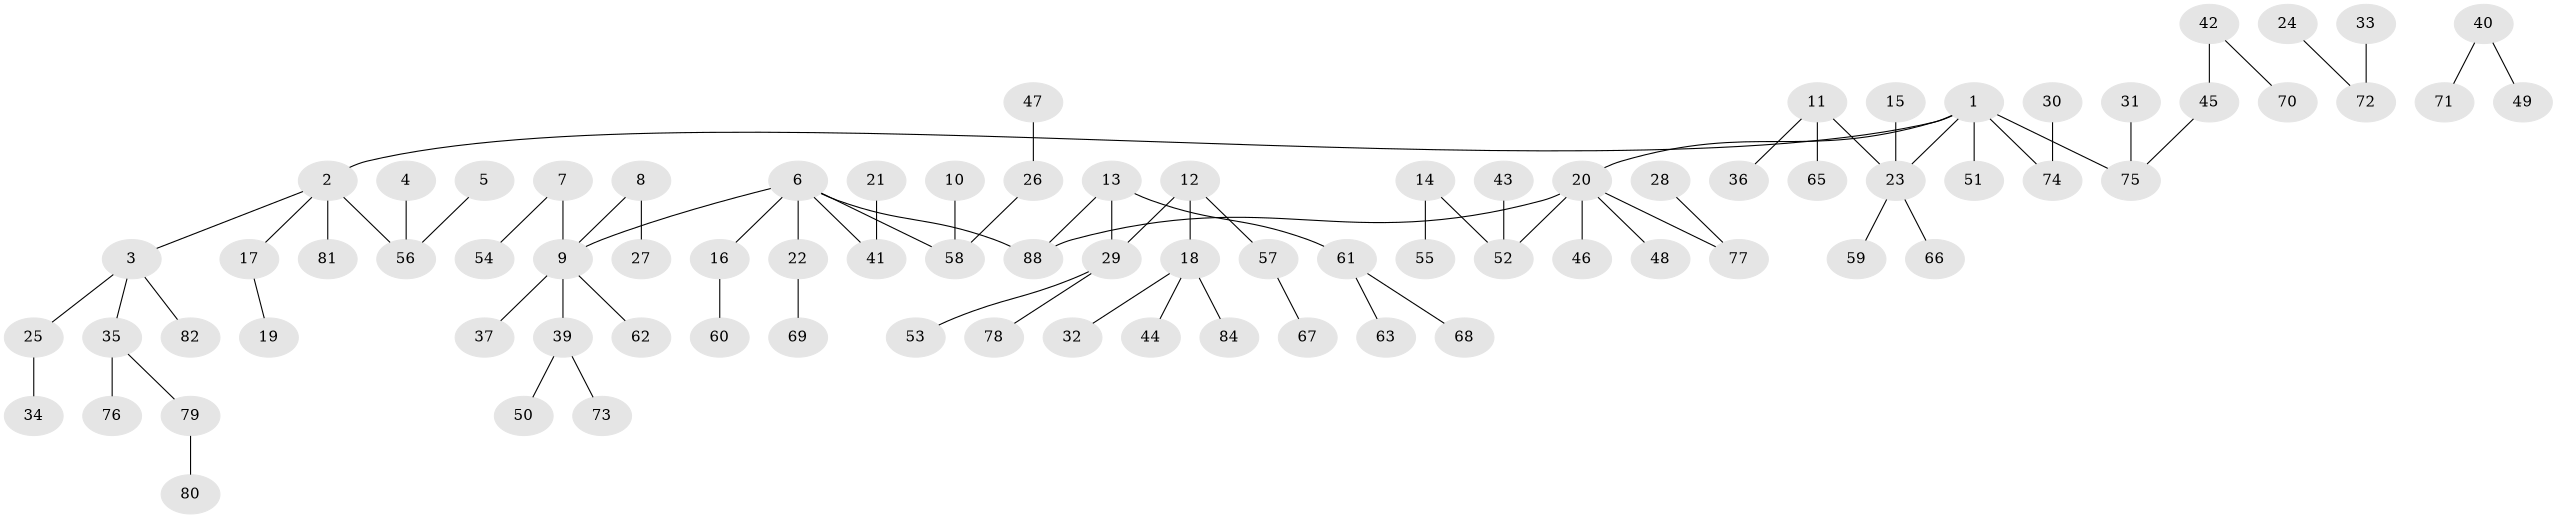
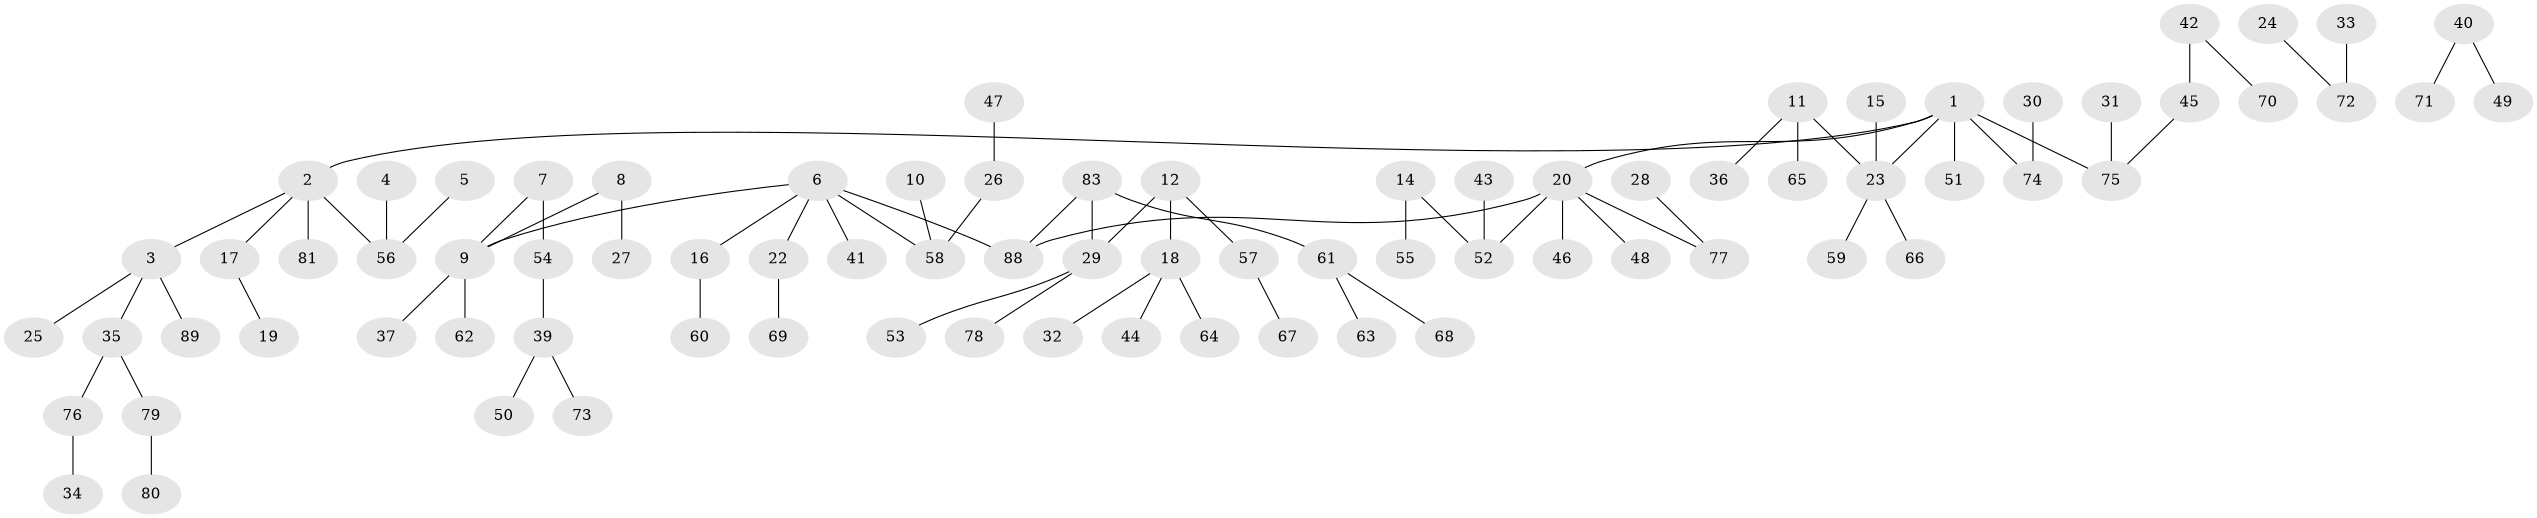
node "21": removed
node "13": label "13" -> "83"
edge "9" -- "39": now "54" -- "39"
node "82": label "82" -> "89"
node "84": label "84" -> "64"
edge "25" -- "34": now "76" -- "34"
